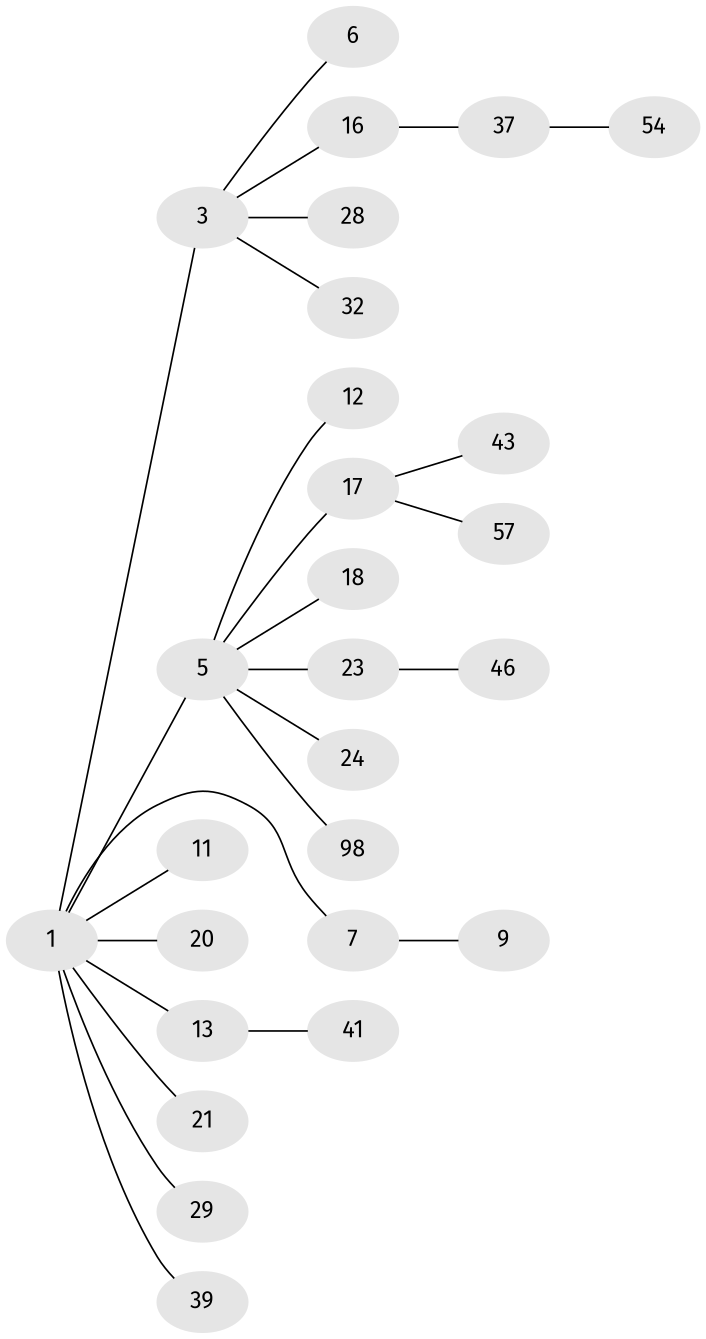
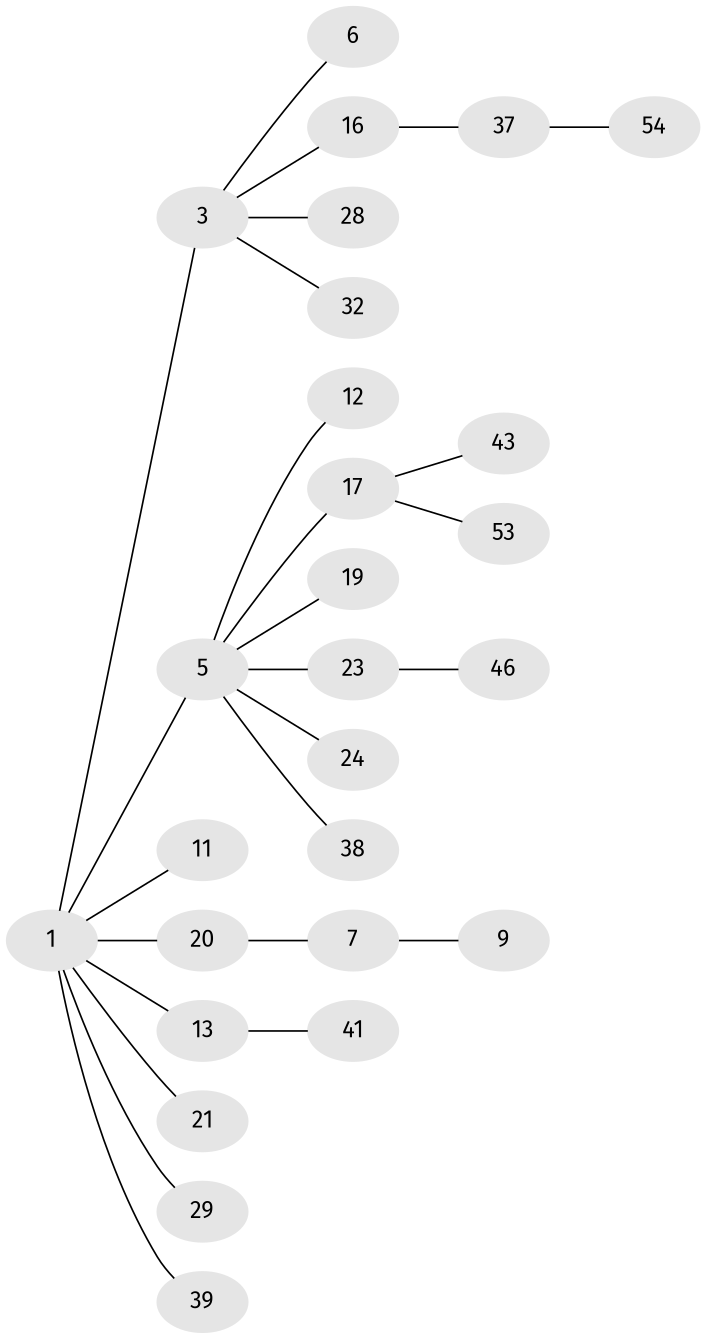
node "57": label "57" -> "53"
node "18": label "18" -> "19"
edge "1" -- "7": now "20" -- "7"
node "98": label "98" -> "38"
